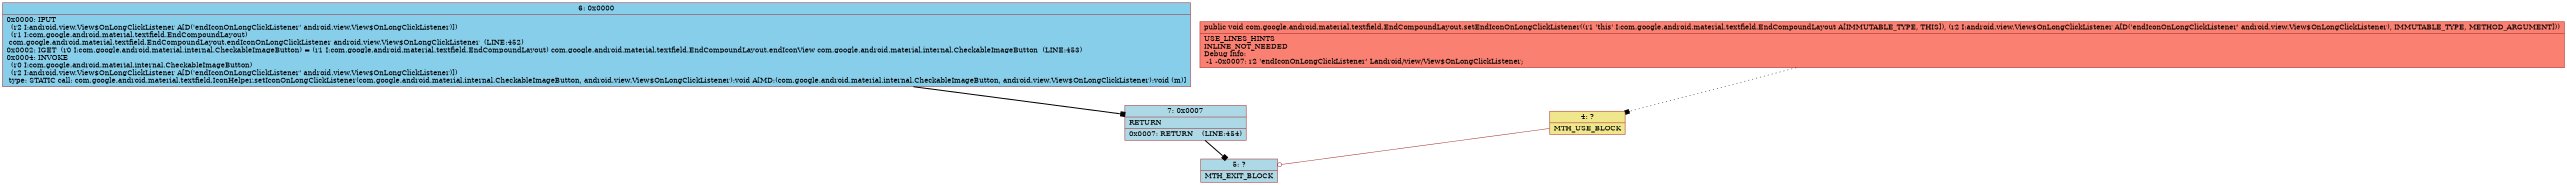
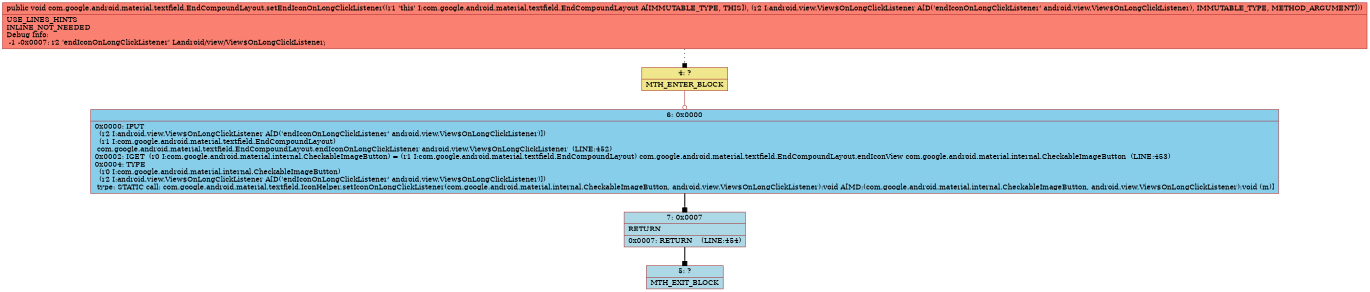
node "6: 0x0000": text "0x0004: INVOKE" -> "0x0004: TYPE"
node "4: ?": text "MTH_USE_BLOCK" -> "MTH_ENTER_BLOCK"
edge "4: ?" -> "5: ?": now "4: ?" -> "6: 0x0000"
